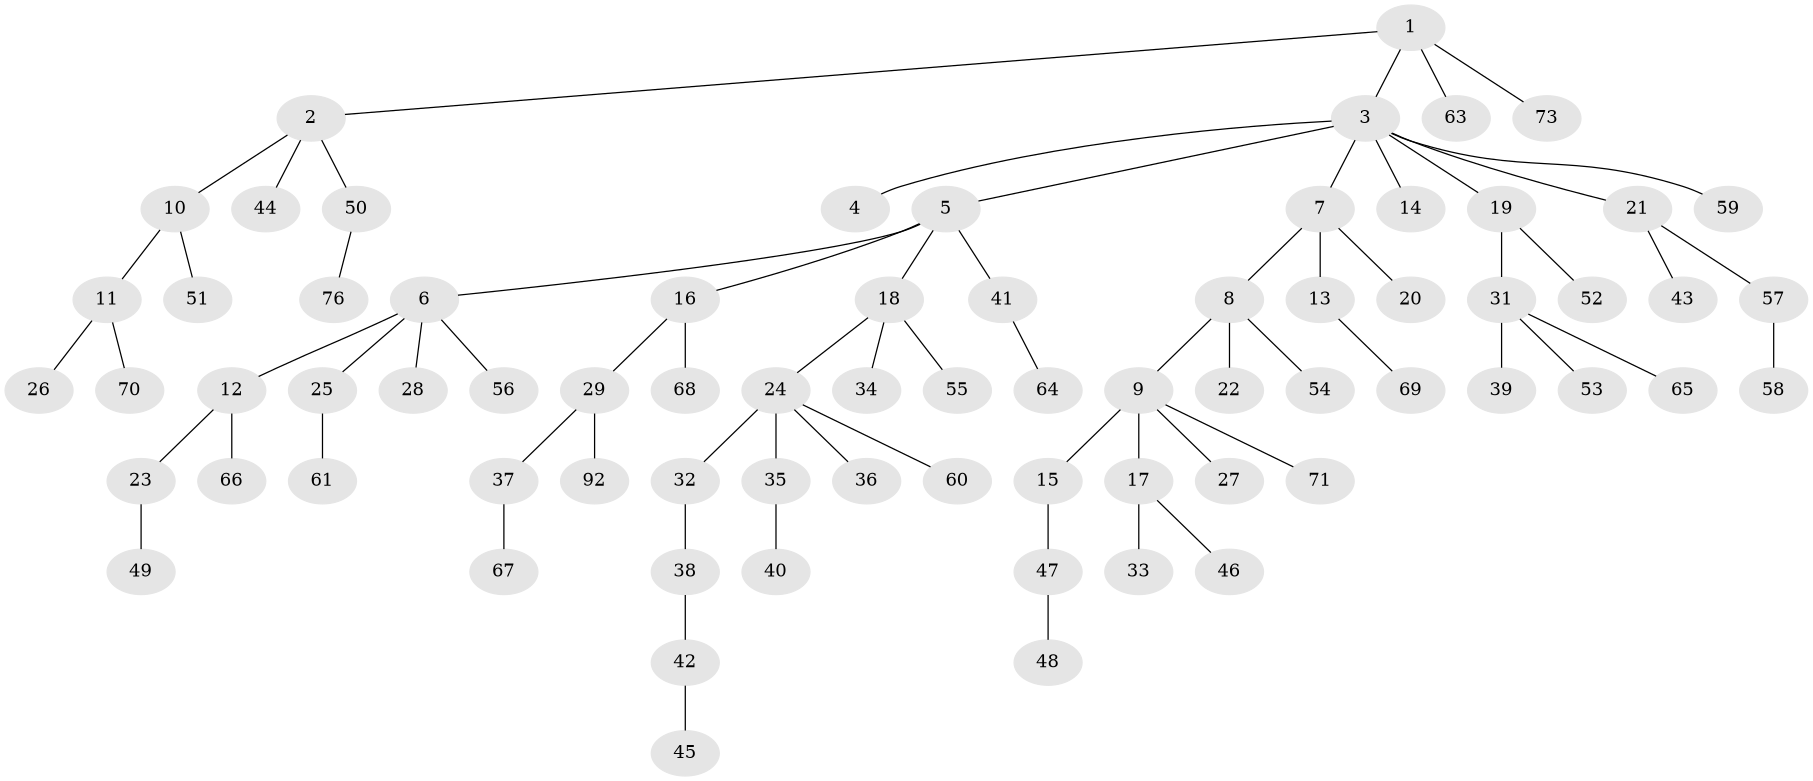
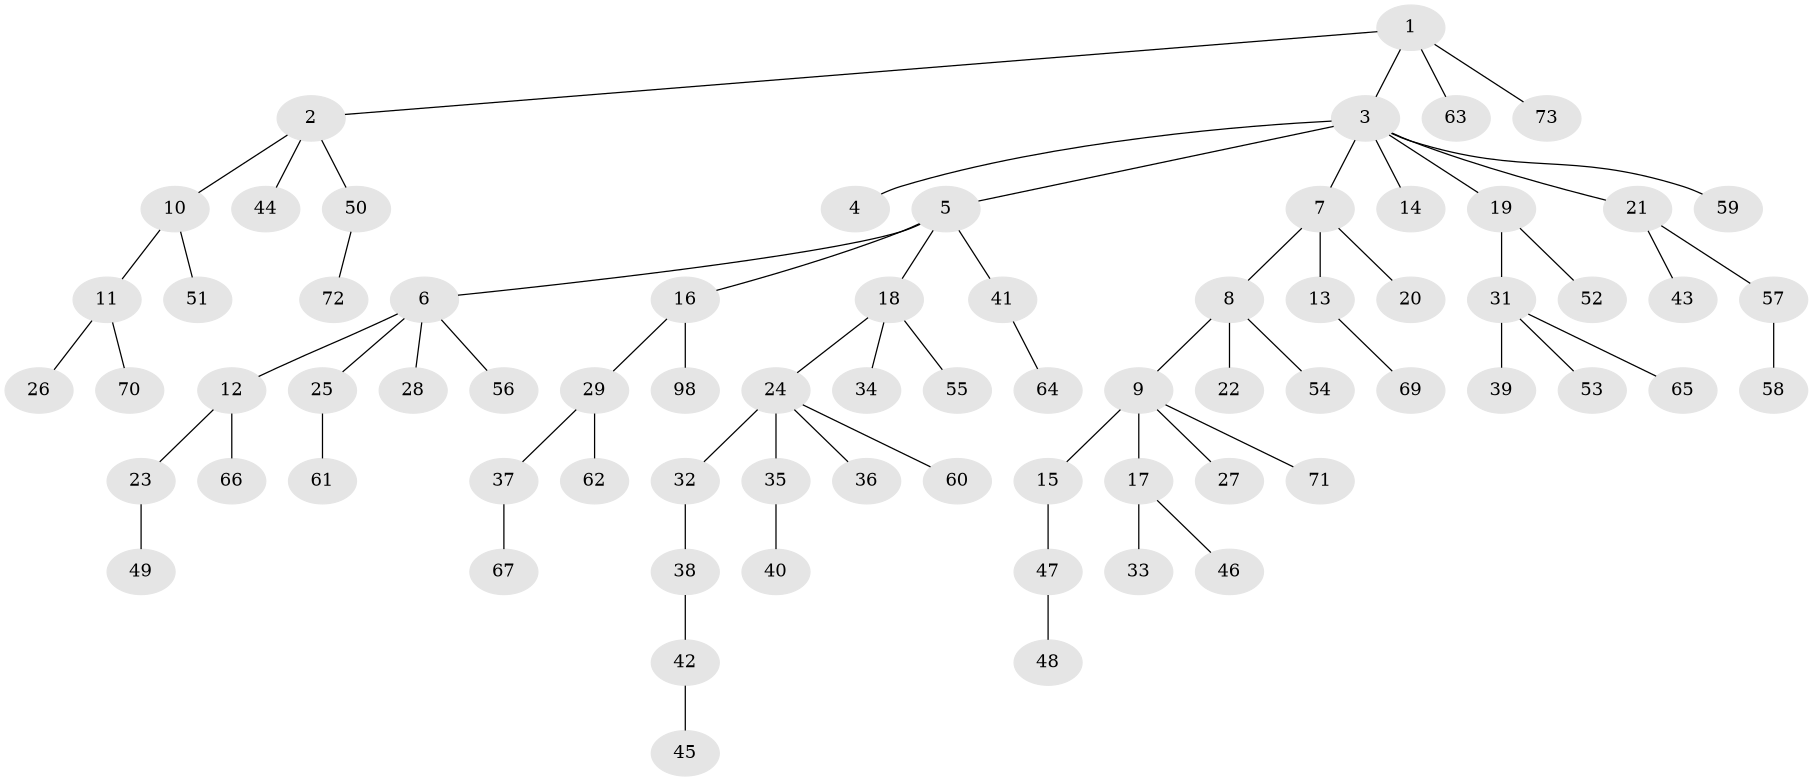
node "76": label "76" -> "72"
node "68": label "68" -> "98"
node "92": label "92" -> "62"
